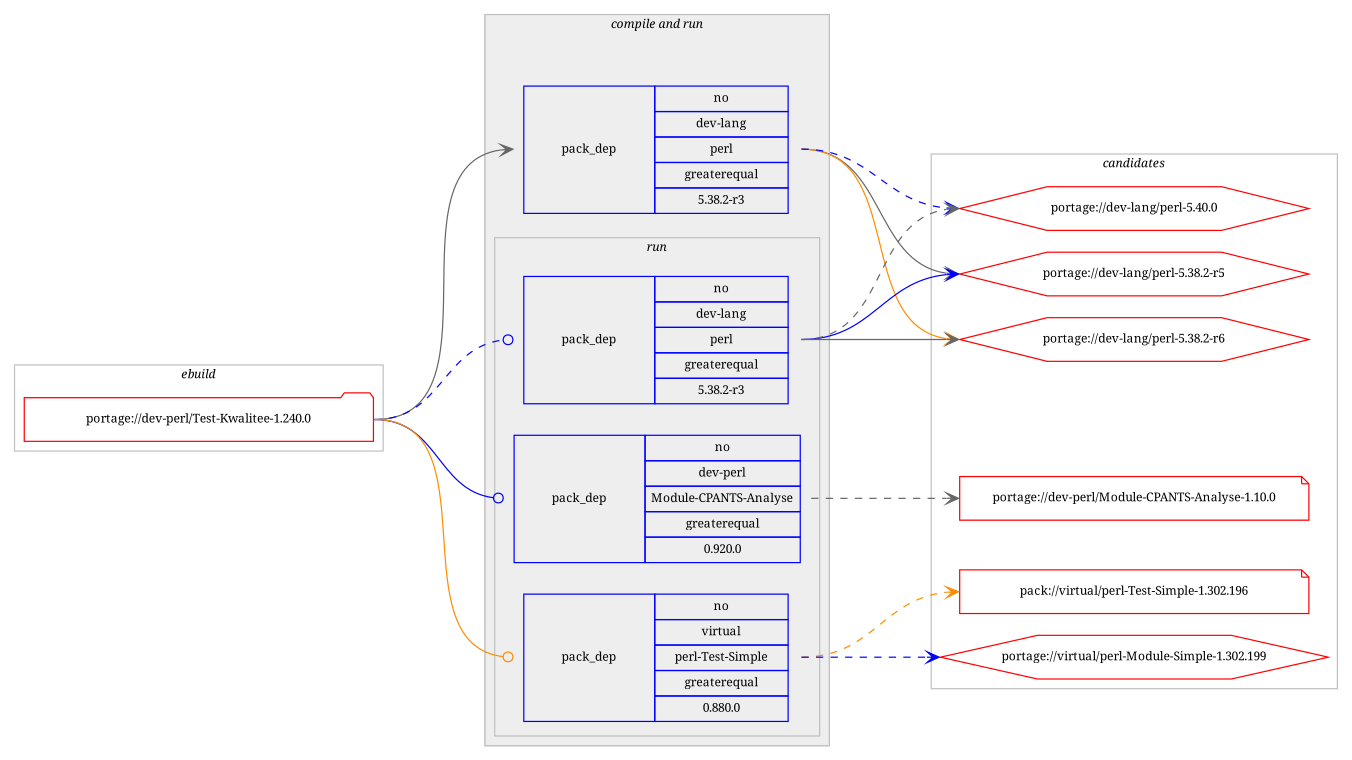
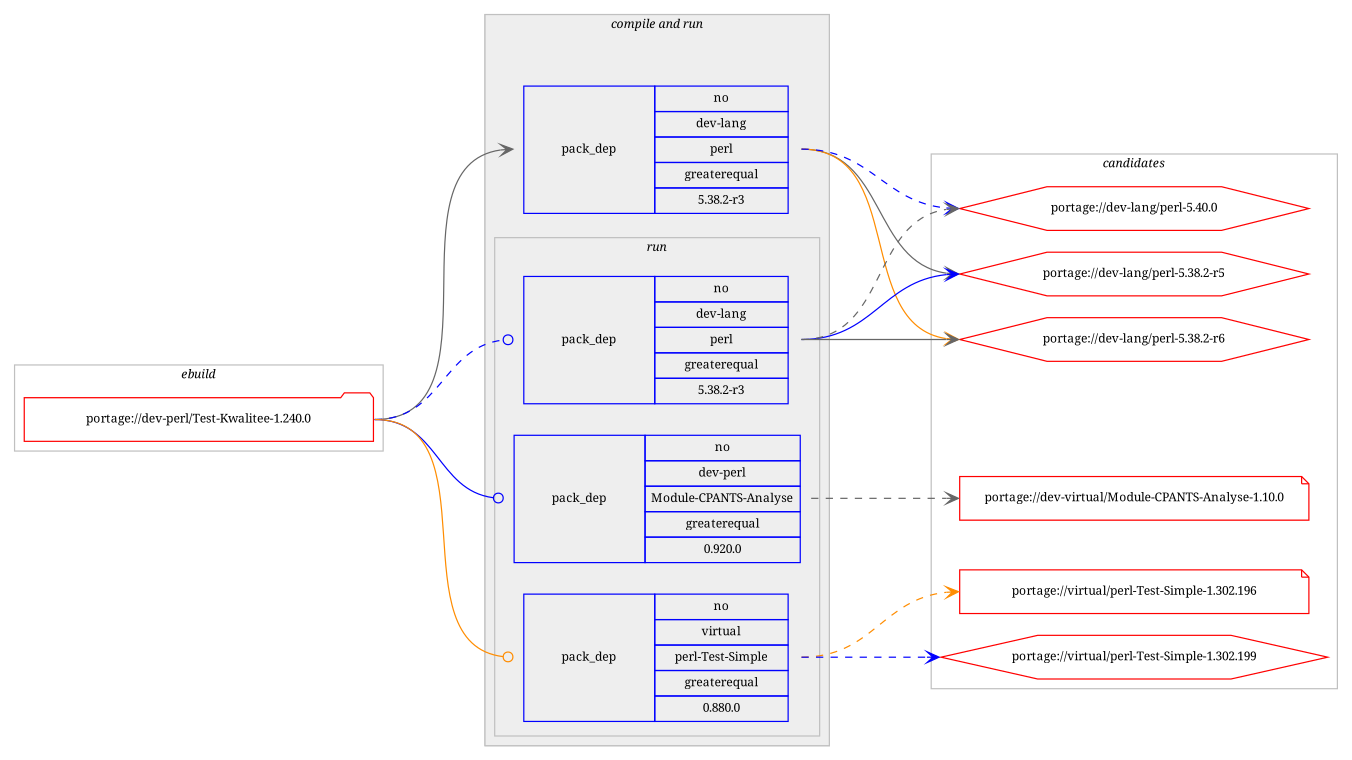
node "portage://dev-perl/Module-CPANTS-Analyse-1.10.0": label "portage://dev-perl/Module-CPANTS-Analyse-1.10.0" -> "portage://dev-virtual/Module-CPANTS-Analyse-1.10.0"
node "pack://virtual/perl-Test-Simple-1.302.196": label "pack://virtual/perl-Test-Simple-1.302.196" -> "portage://virtual/perl-Test-Simple-1.302.196"
node "portage://virtual/perl-Module-Simple-1.302.199": label "portage://virtual/perl-Module-Simple-1.302.199" -> "portage://virtual/perl-Test-Simple-1.302.199"
